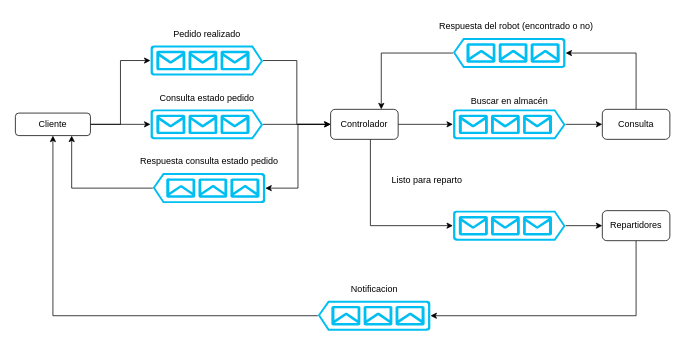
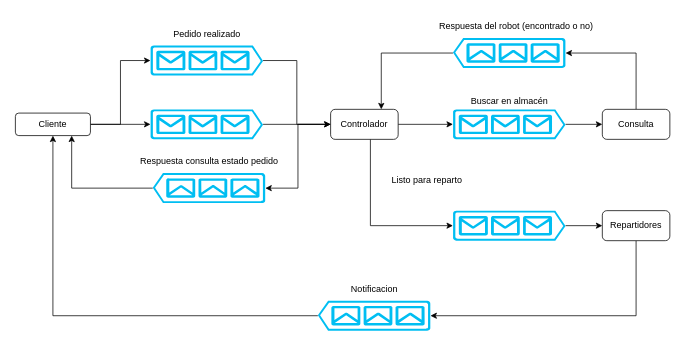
node "Consulta estado pedido": removed
